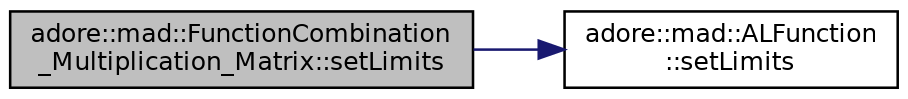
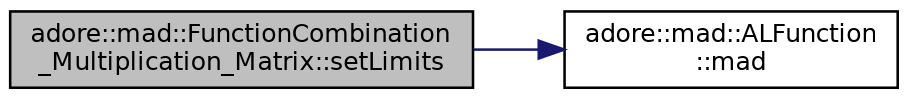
node "adore::mad::ALFunction ::setLimits": label "adore::mad::ALFunction ::setLimits" -> "adore::mad::ALFunction ::mad"
